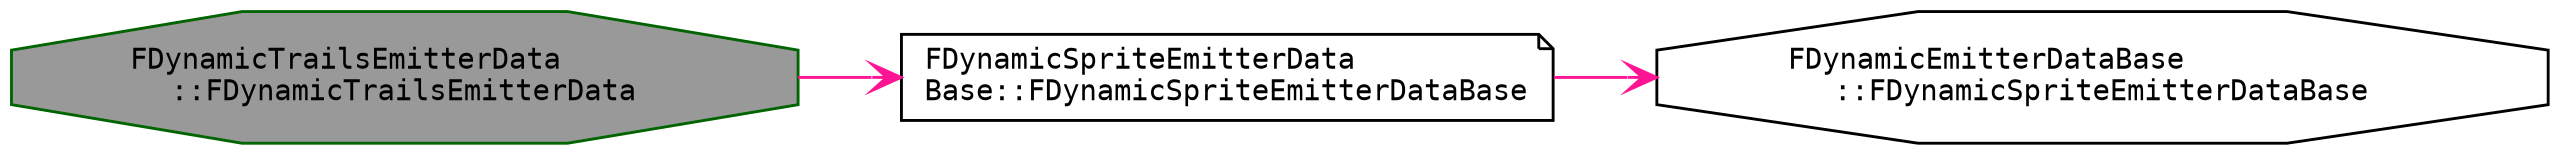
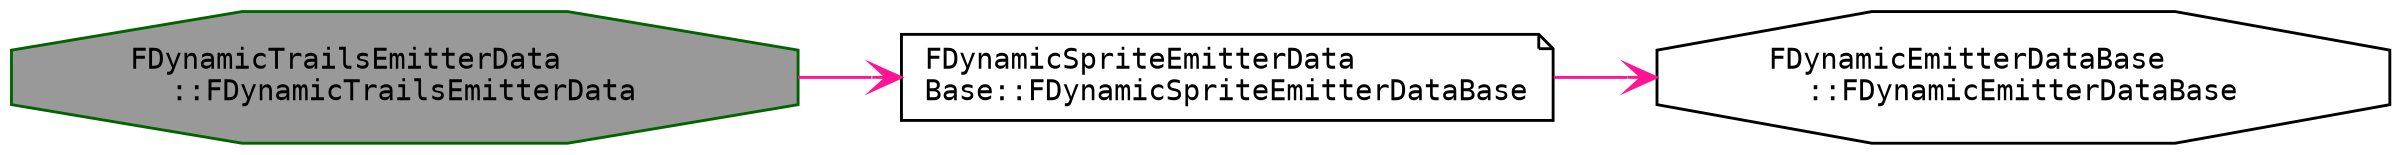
node "FDynamicEmitterDataBase ::FDynamicSpriteEmitterDataBase": label "FDynamicEmitterDataBase ::FDynamicSpriteEmitterDataBase" -> "FDynamicEmitterDataBase ::FDynamicEmitterDataBase"
